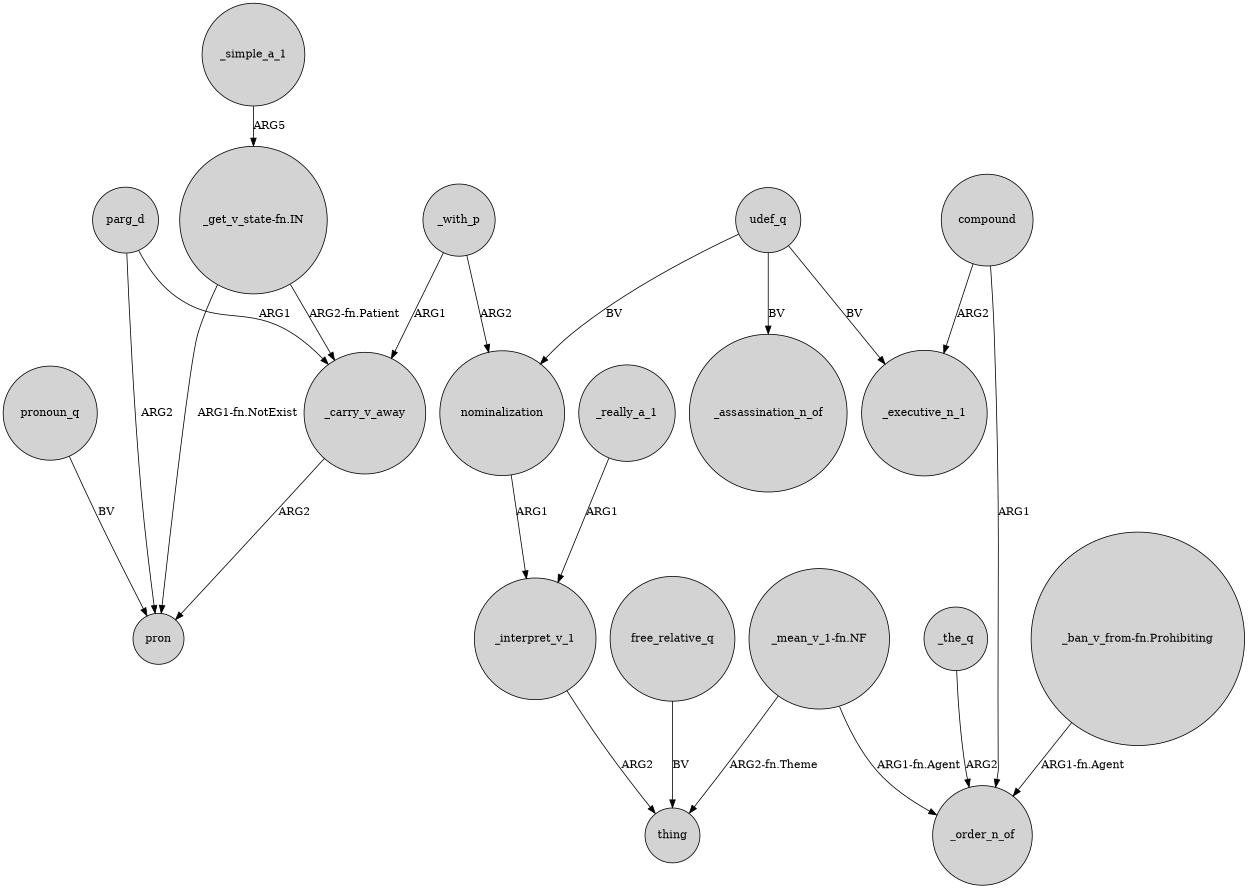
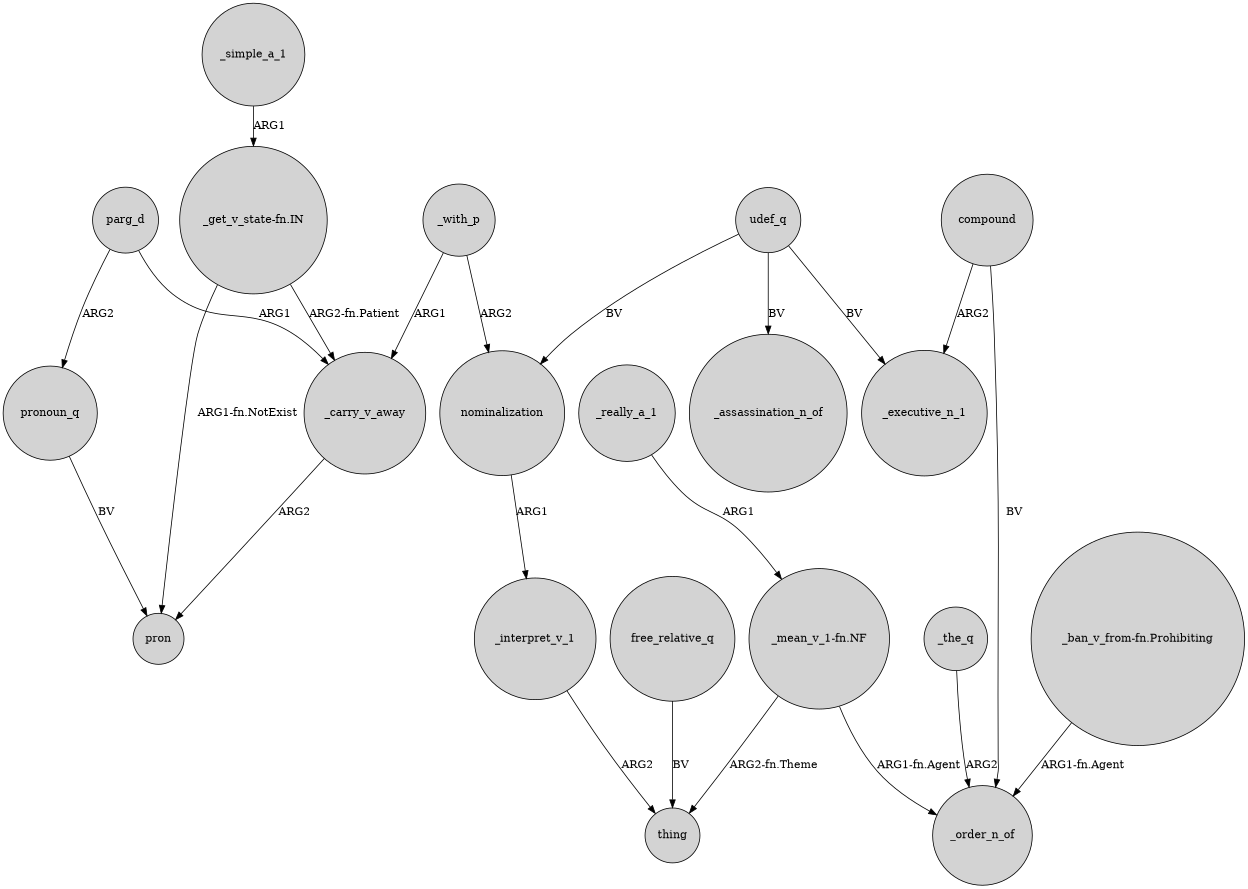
edge "_simple_a_1" -> "_get_v_state-fn.IN": label "ARG5" -> "ARG1"
edge "parg_d" -> "pron": now "parg_d" -> "pronoun_q"
edge "compound" -> "_order_n_of": label "ARG1" -> "BV"
edge "_really_a_1" -> "_interpret_v_1": now "_really_a_1" -> "_mean_v_1-fn.NF"
